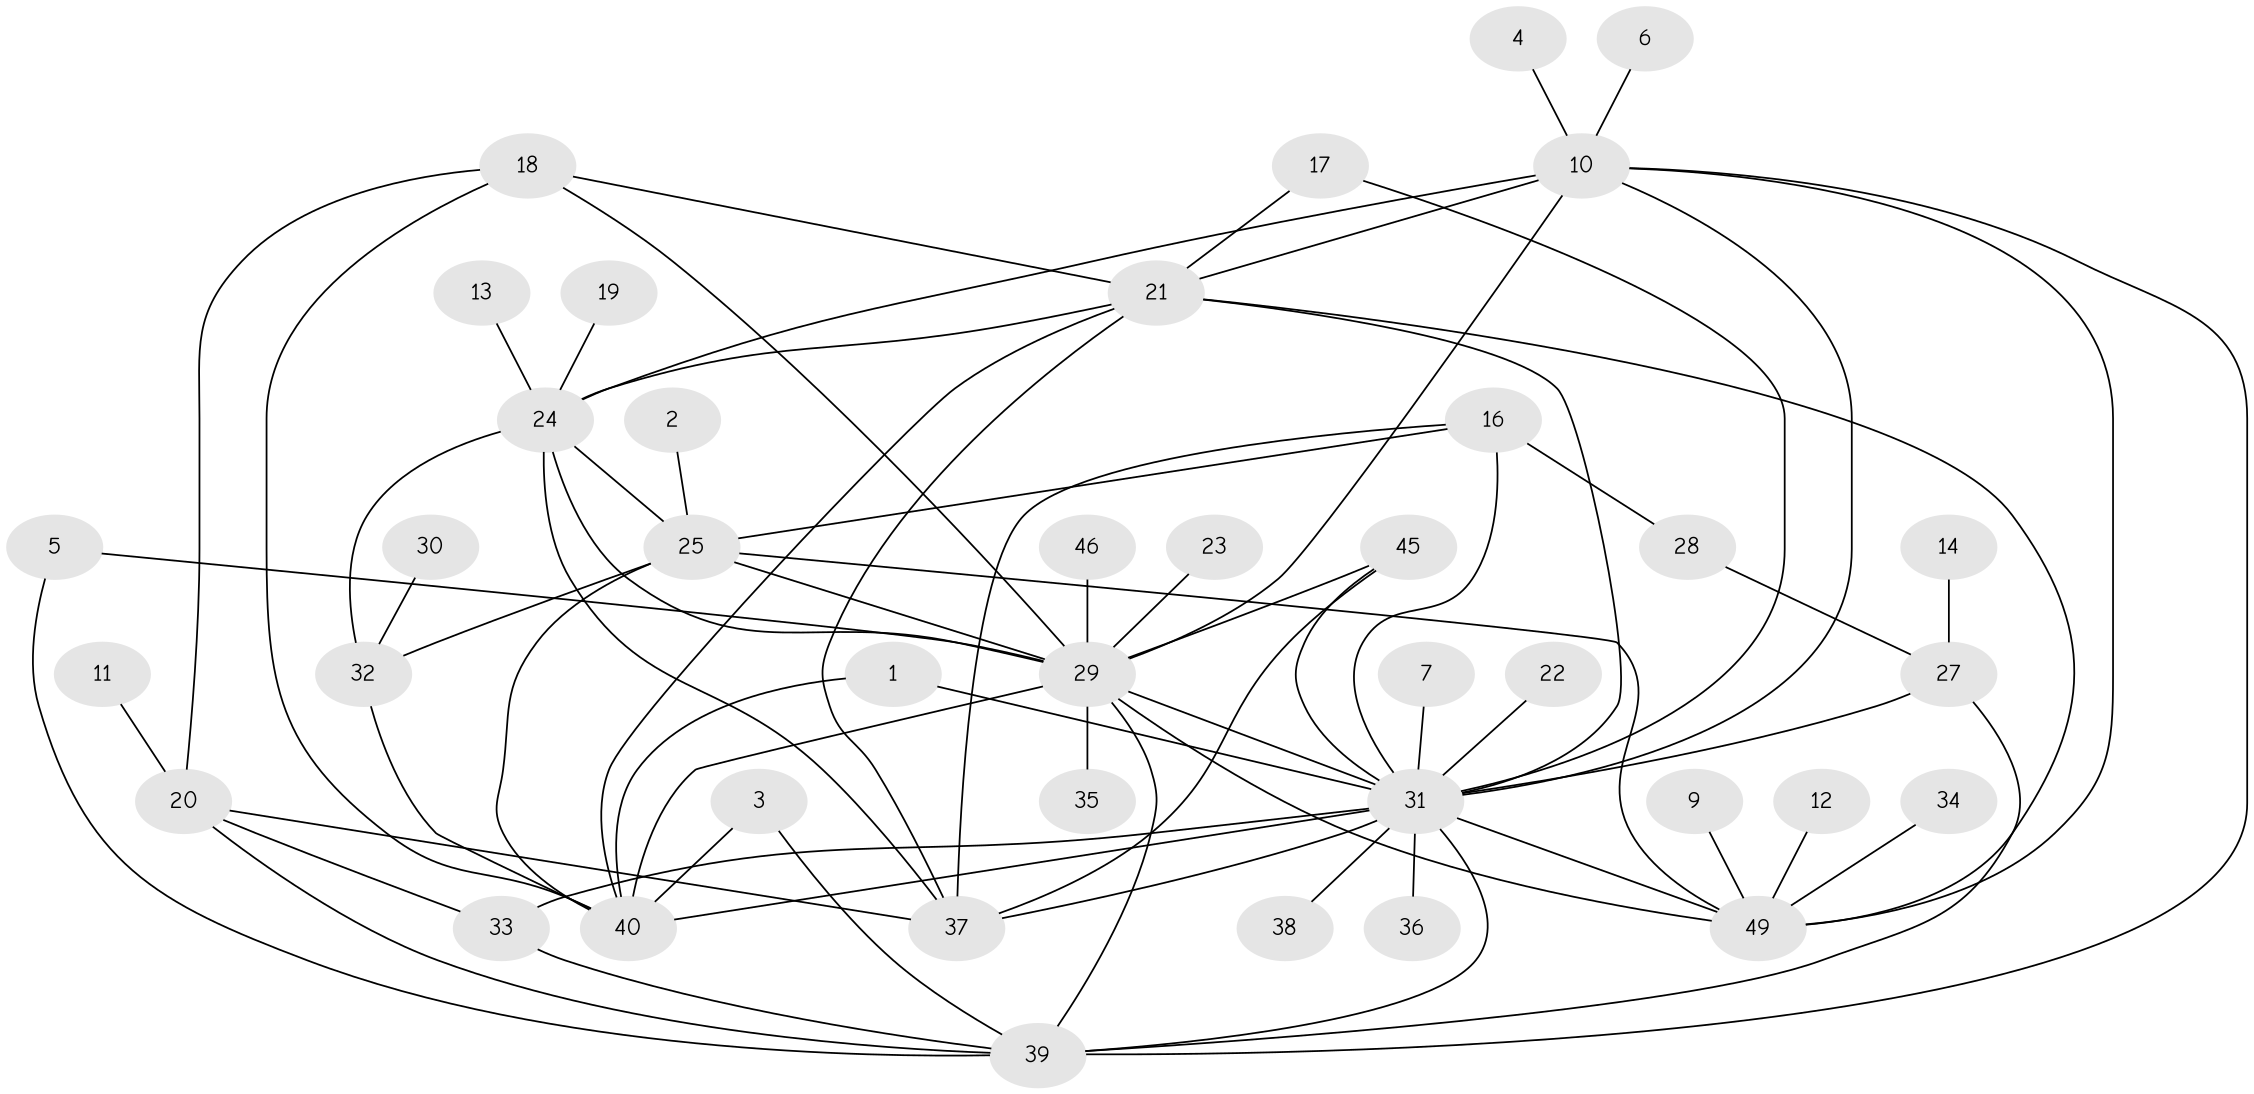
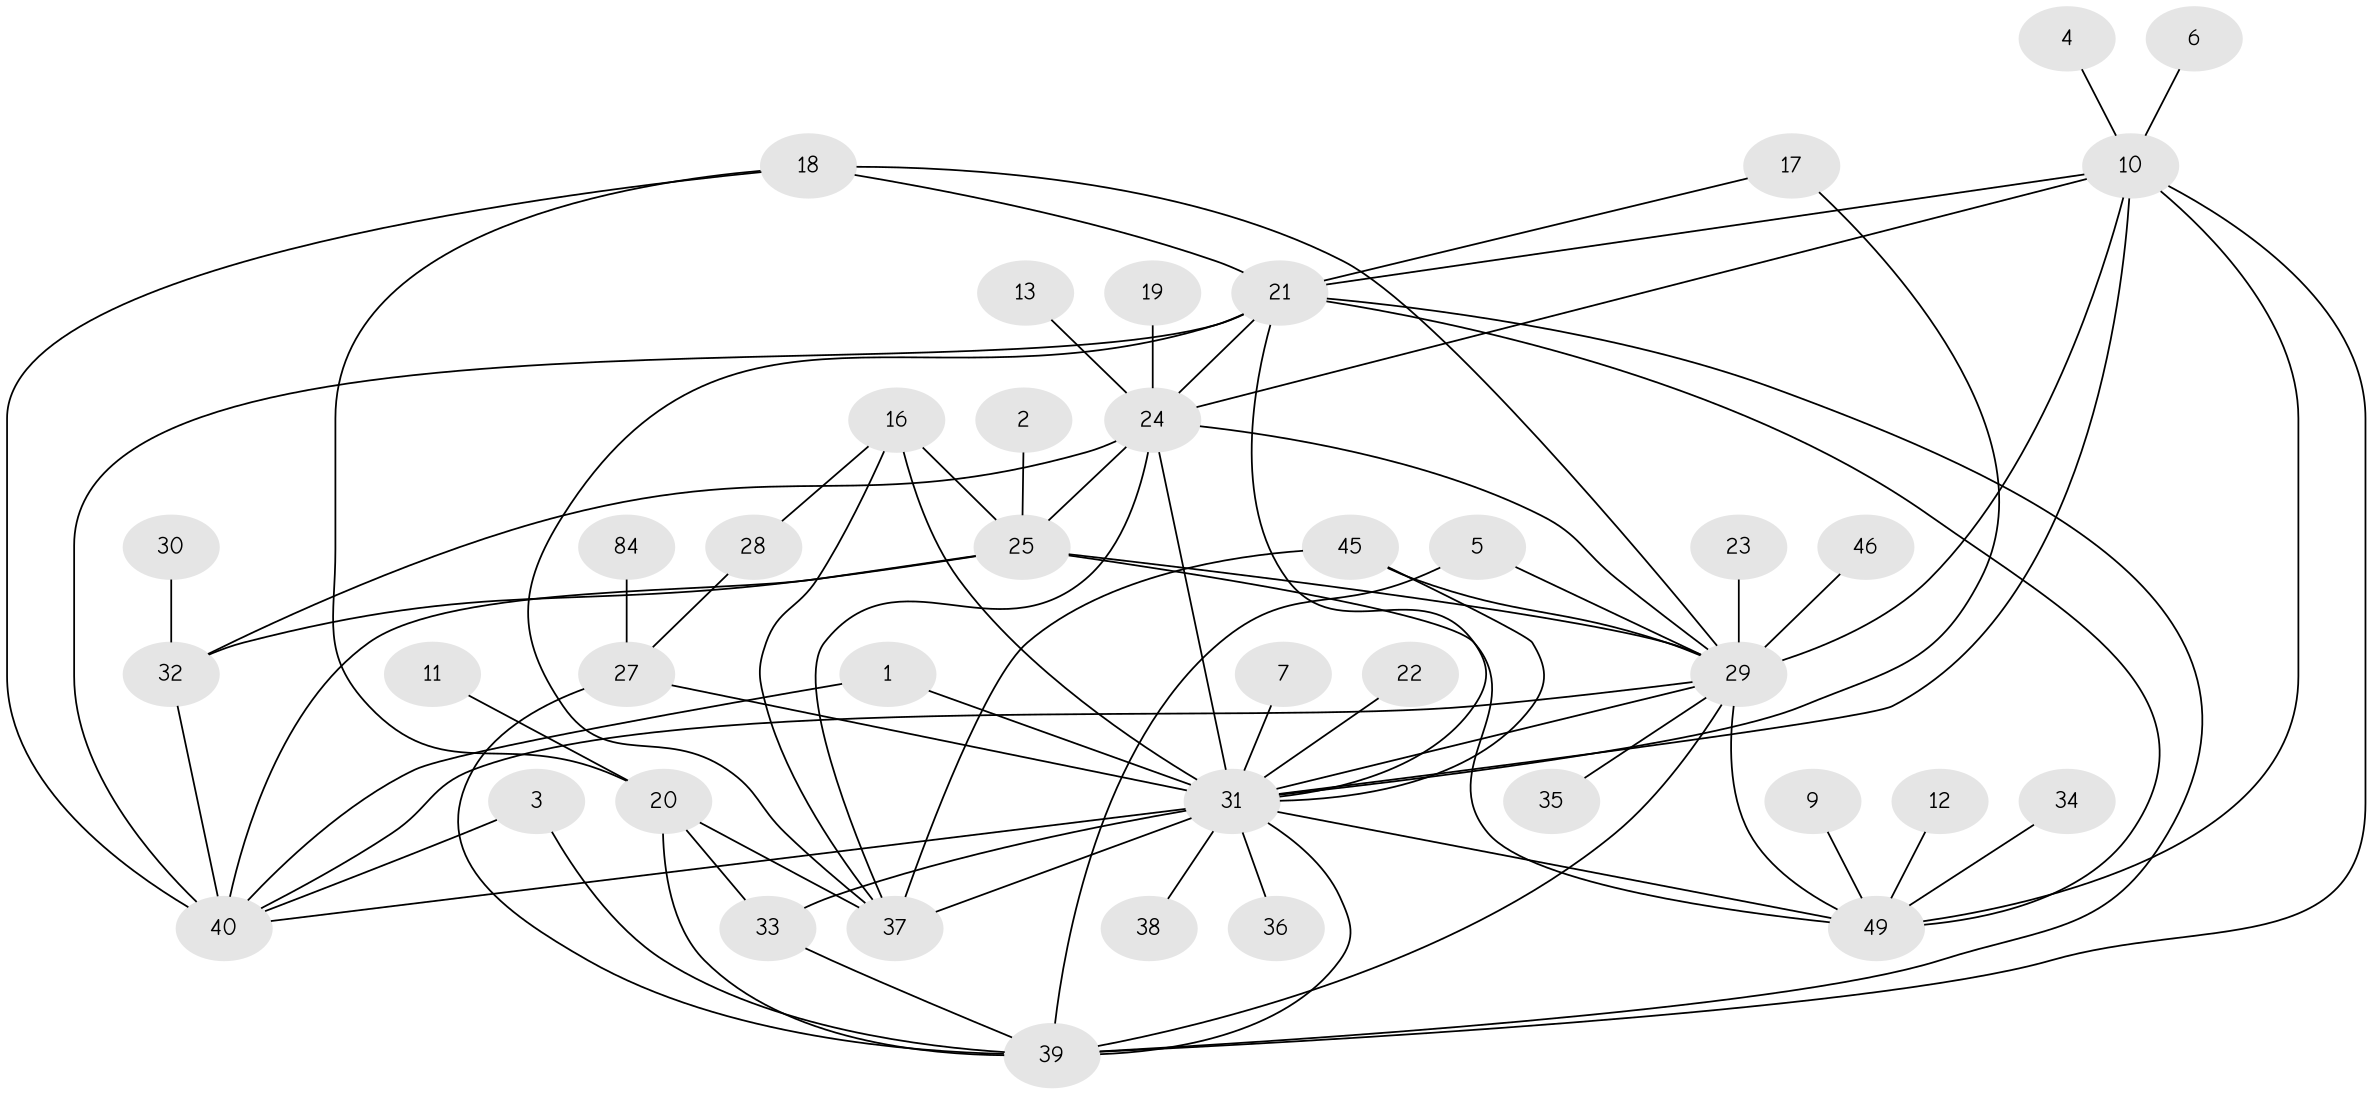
node "14": label "14" -> "84"
edge "24" -- "31": added
edge "21" -- "39": added
